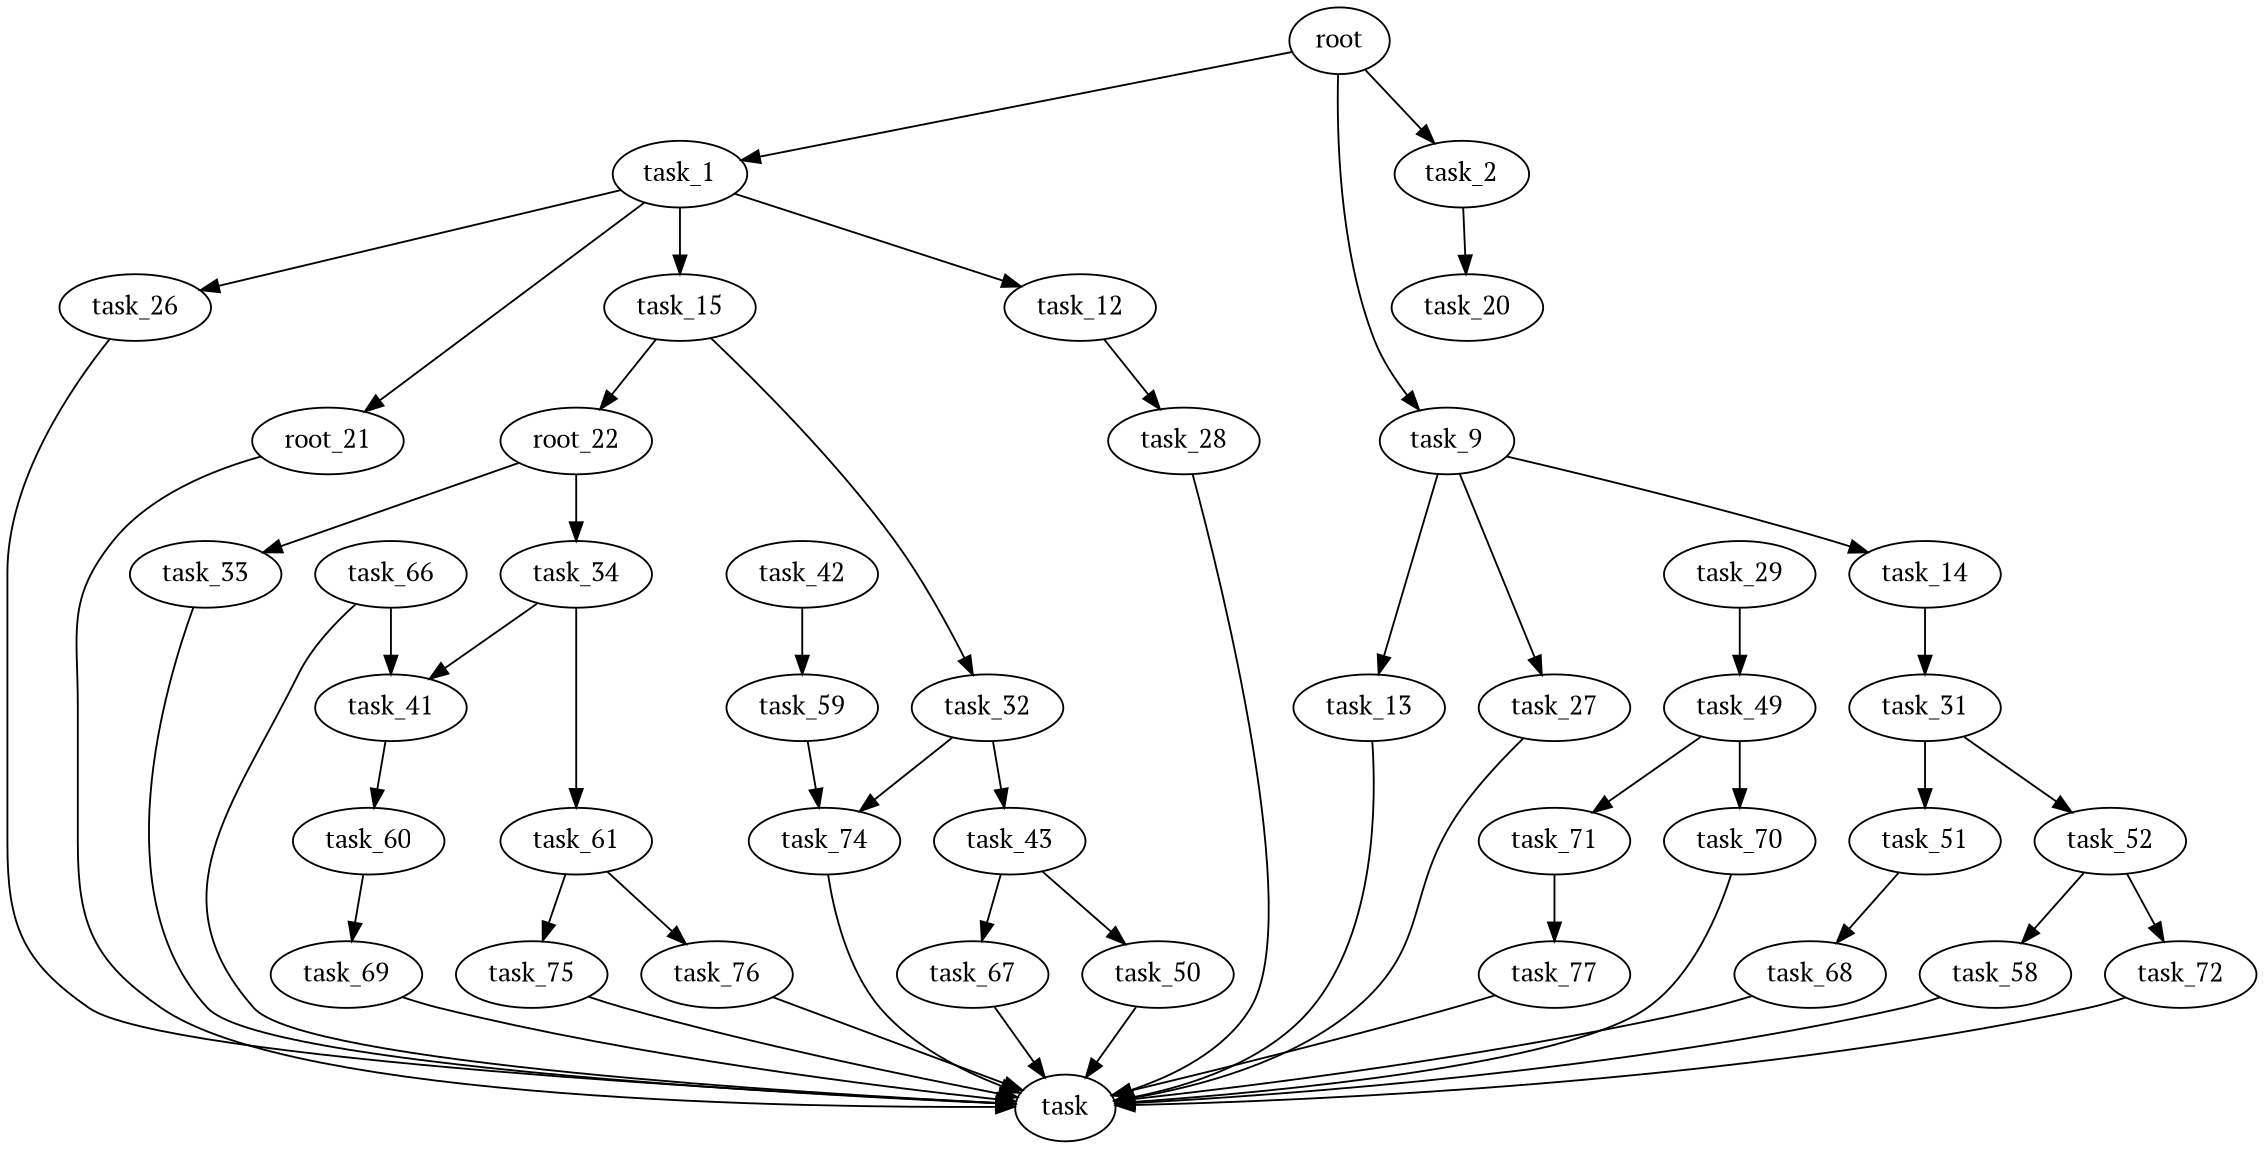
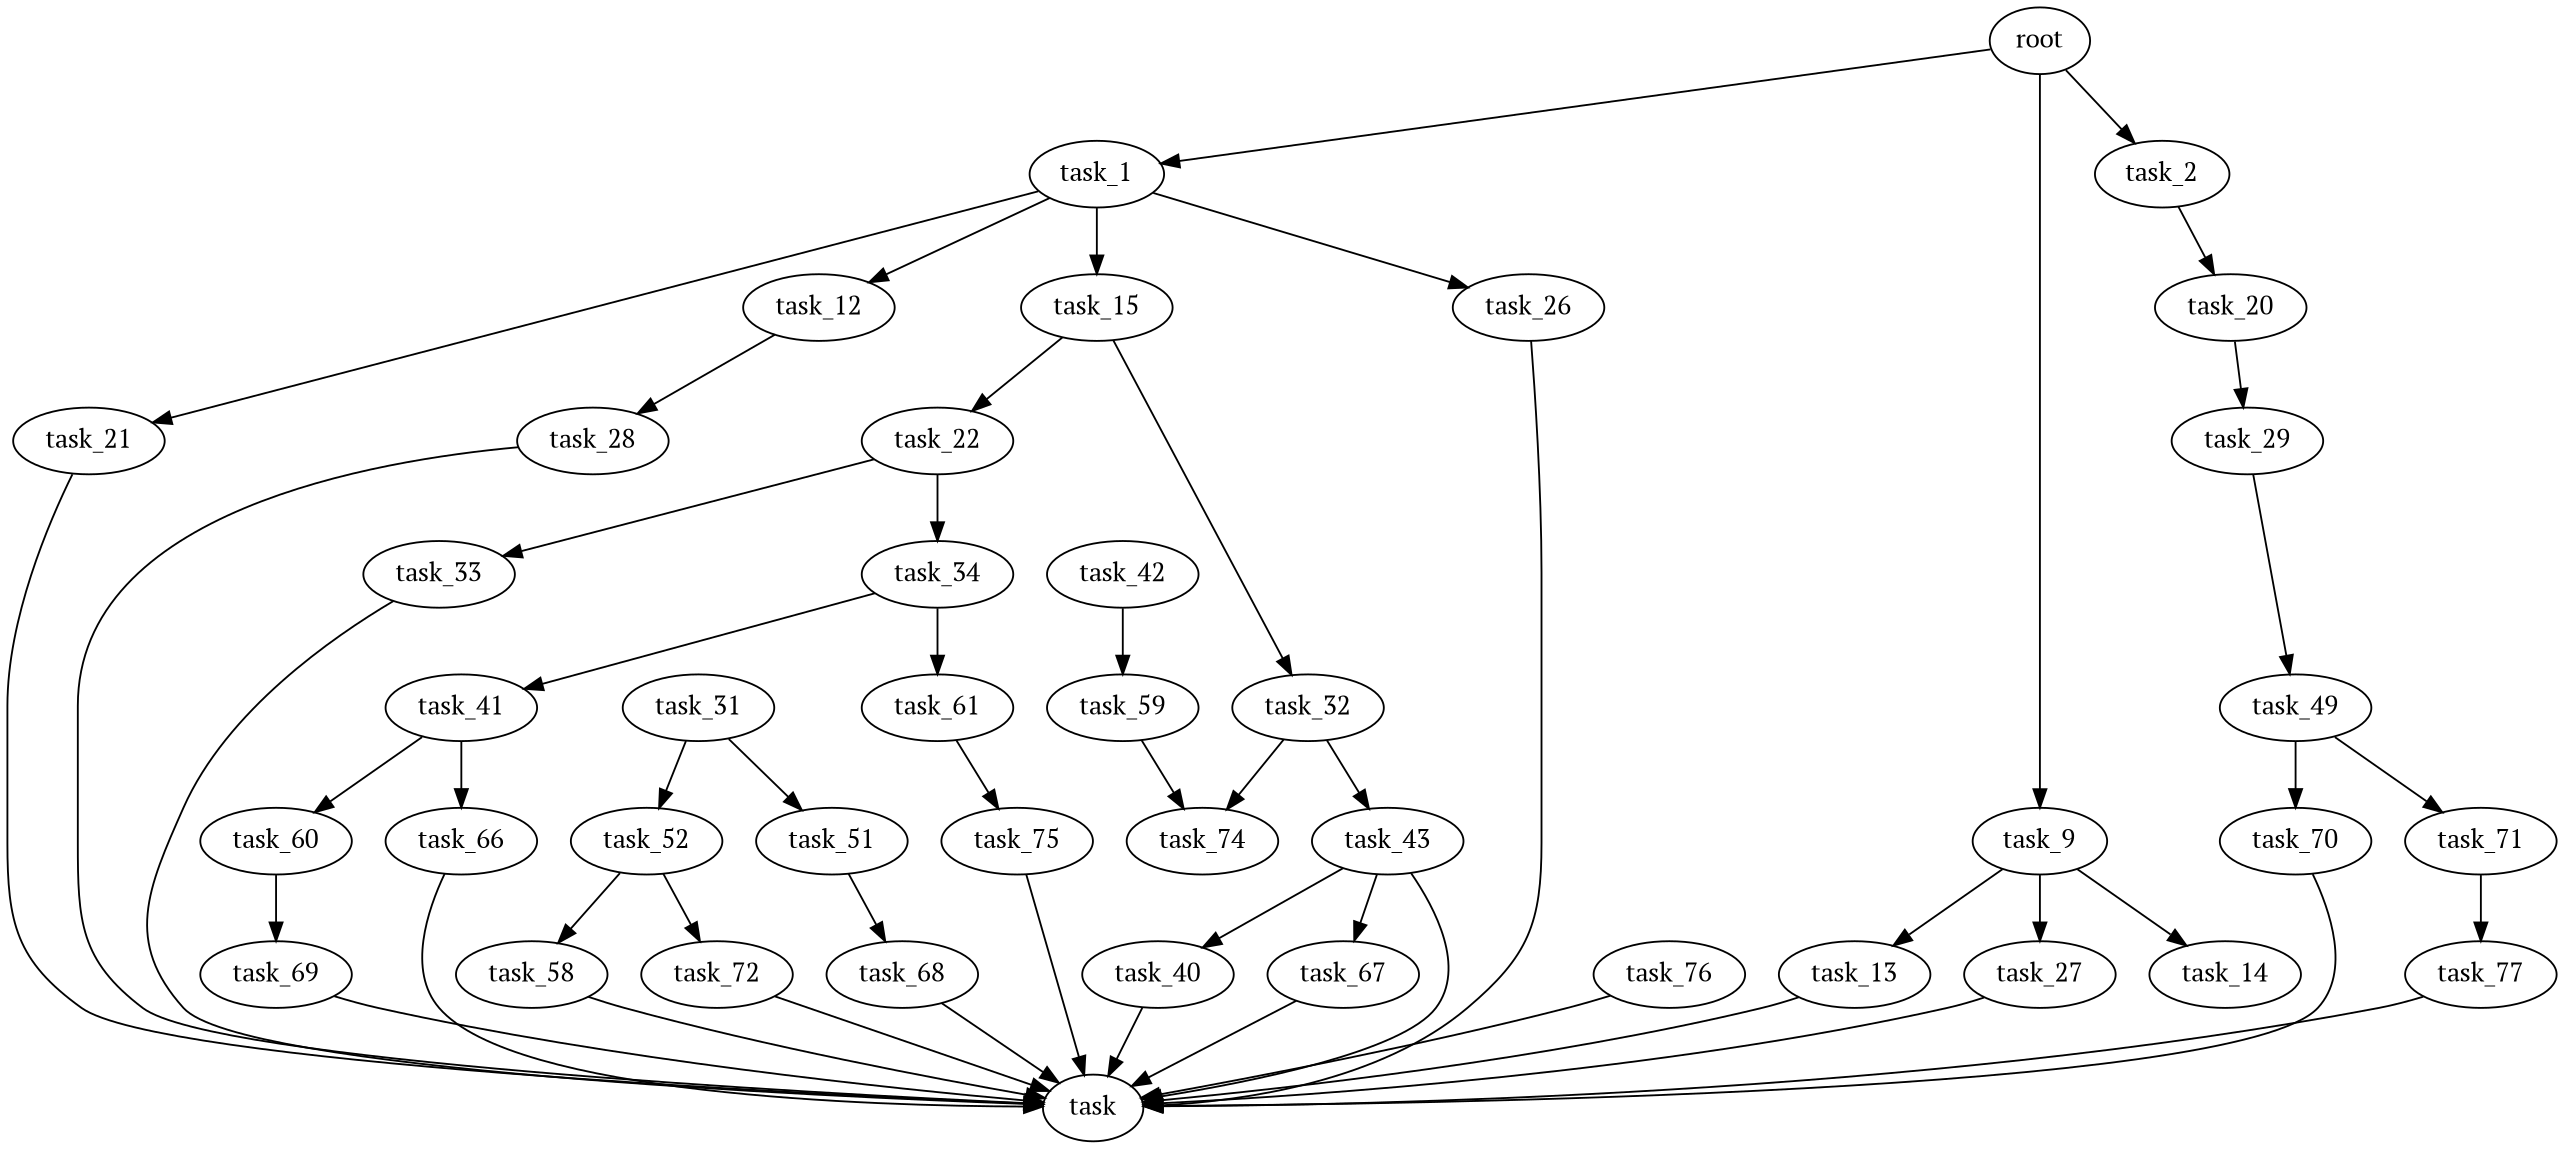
edge "task_20" -> "task_29": added
node "root_21": label "root_21" -> "task_21"
node "root_22": label "root_22" -> "task_22"
edge "task_66" -> "task_41": reversed
edge "task_14" -> "task_31": removed
edge "task_61" -> "task_76": removed
node "task_50": label "task_50" -> "task_40"
edge "task_74" -> "task": now "task_43" -> "task"
